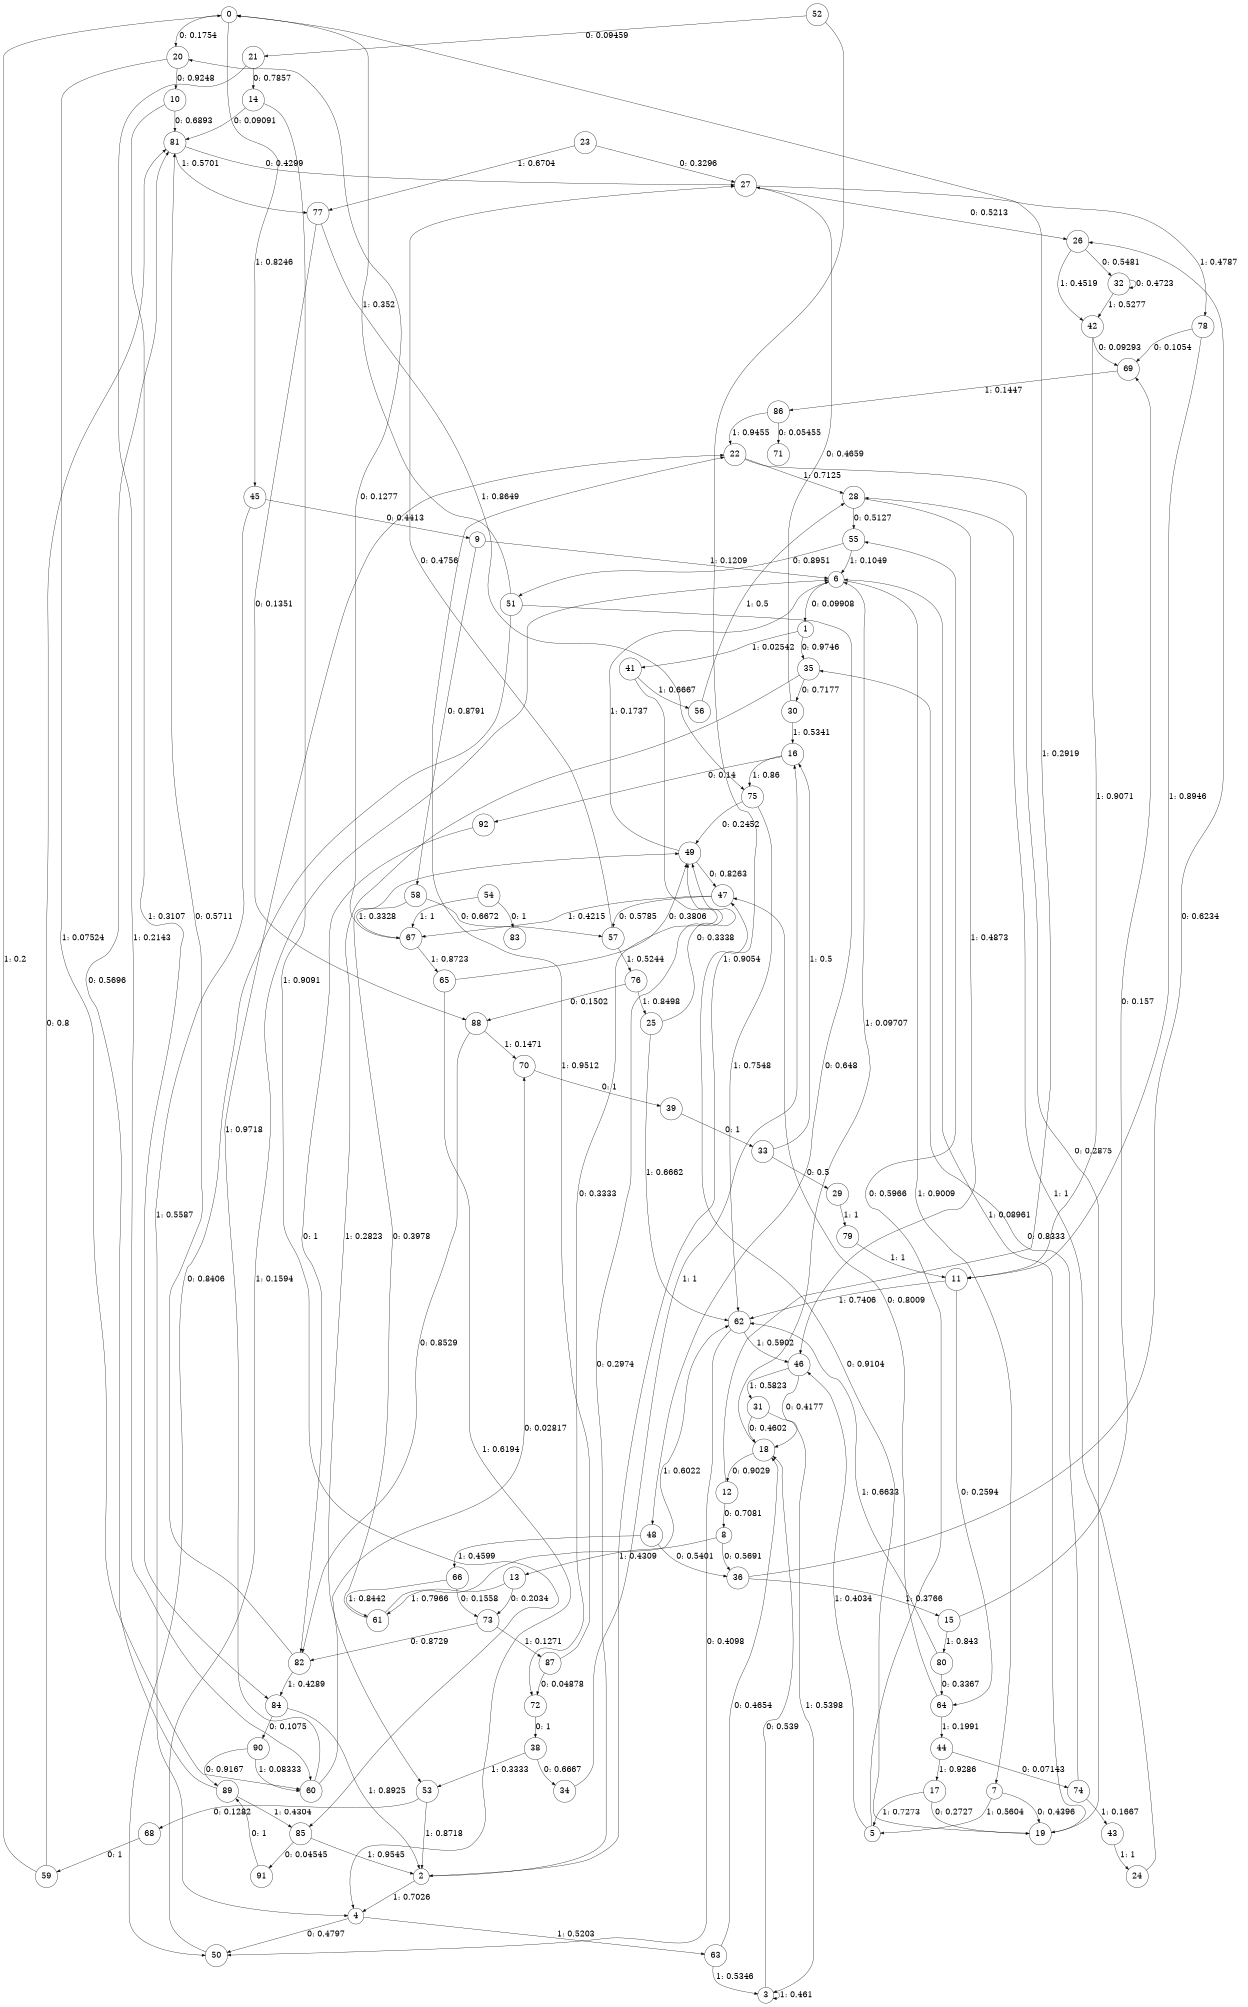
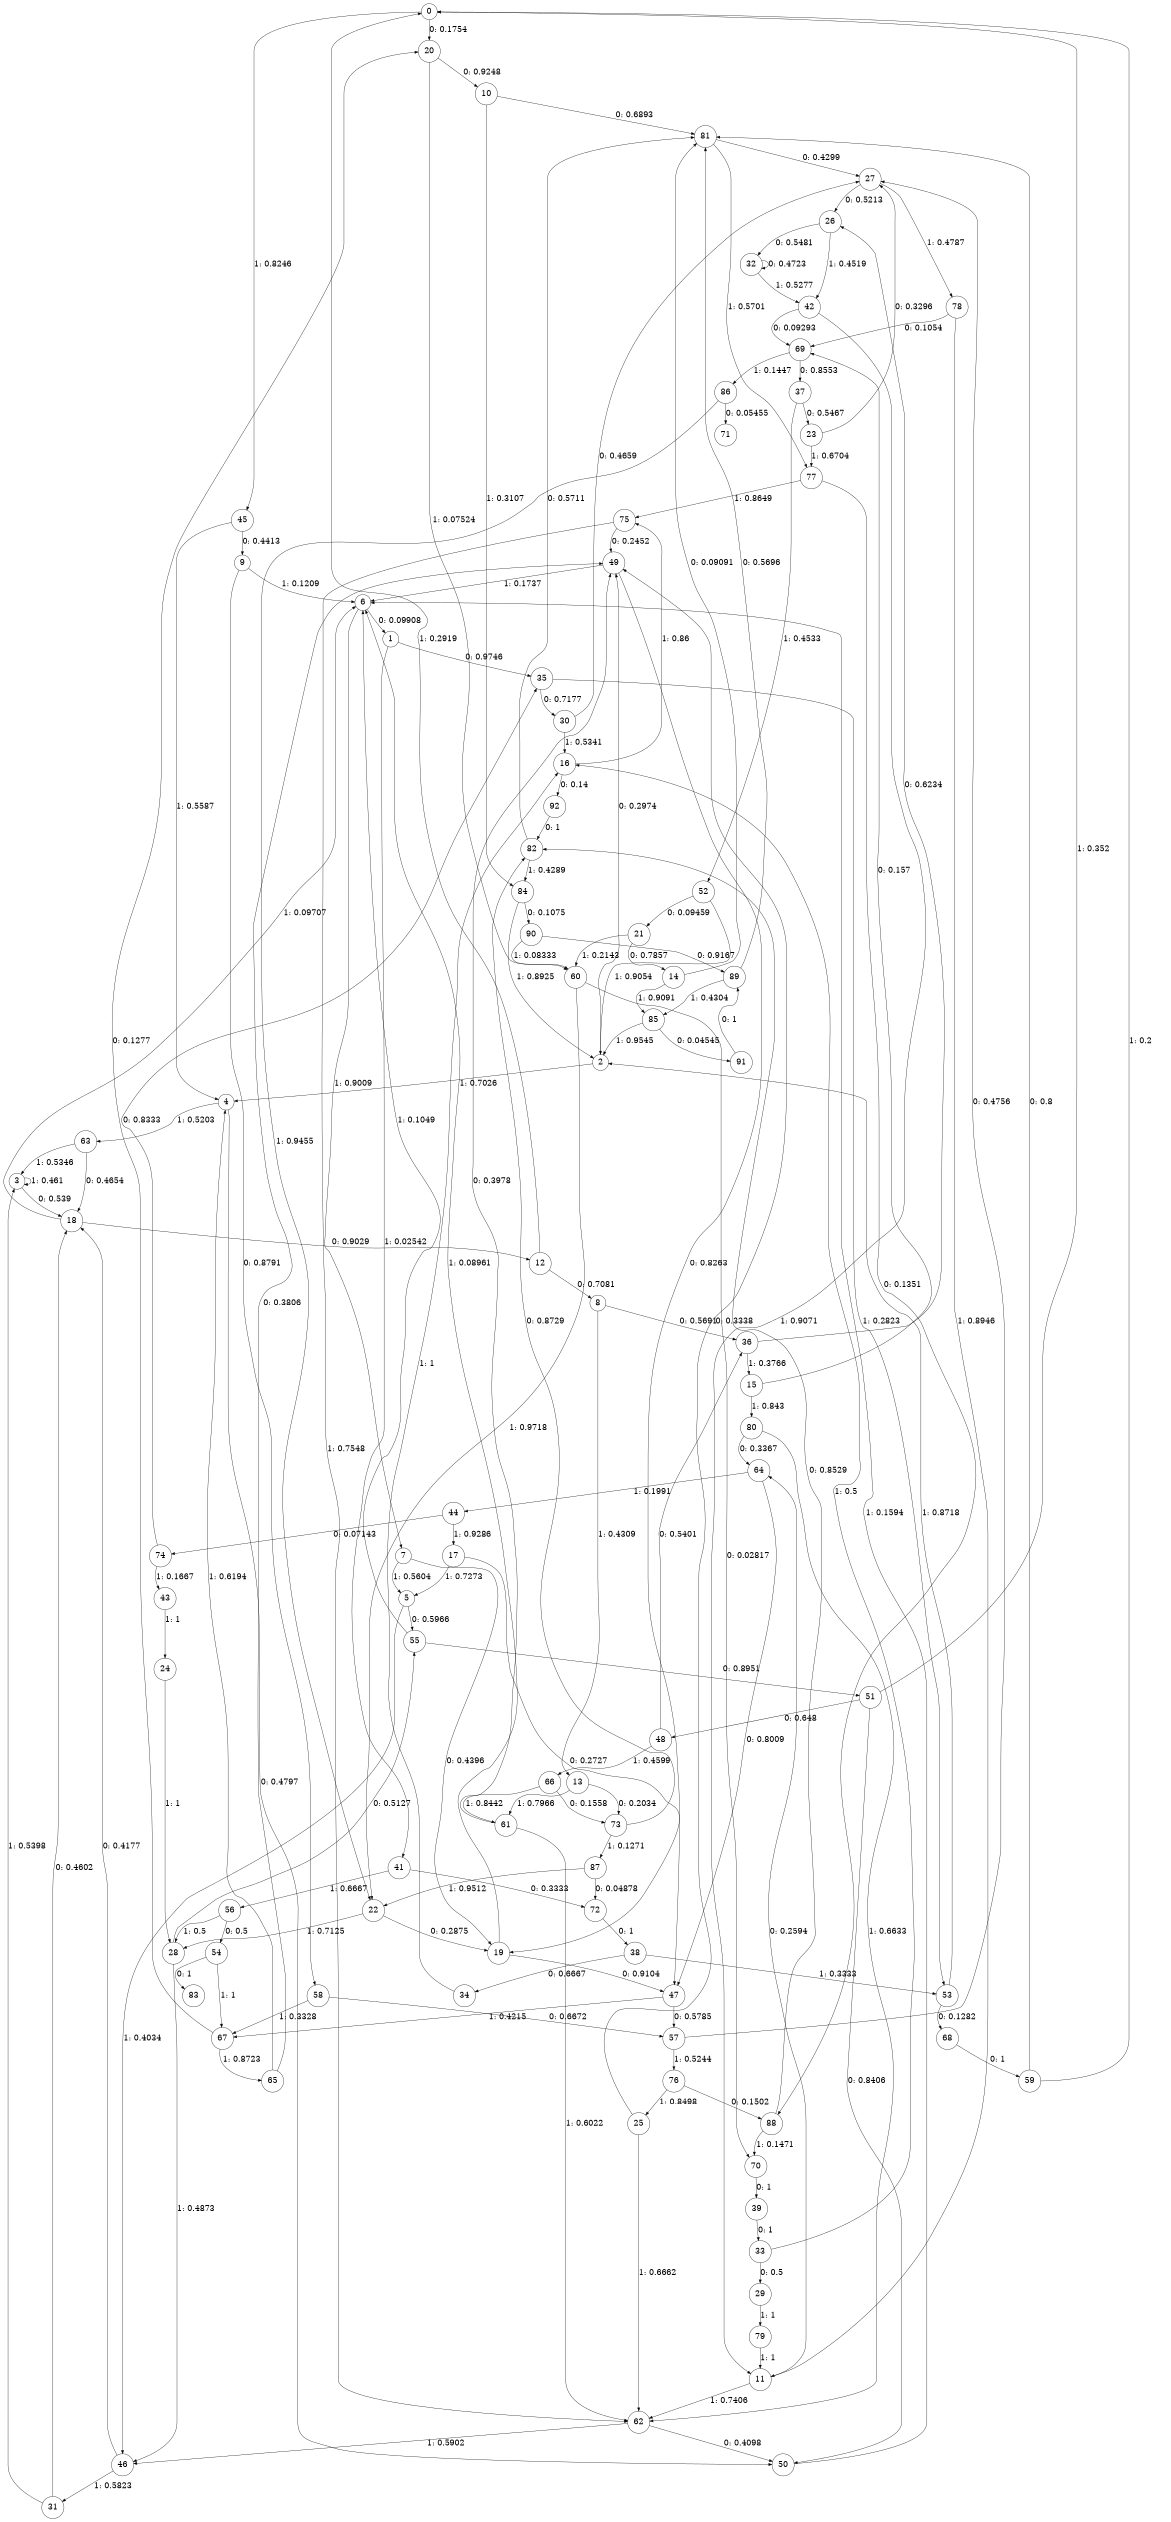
node "37": added
edge "56" -> "54": added, label "0: 0.5"
